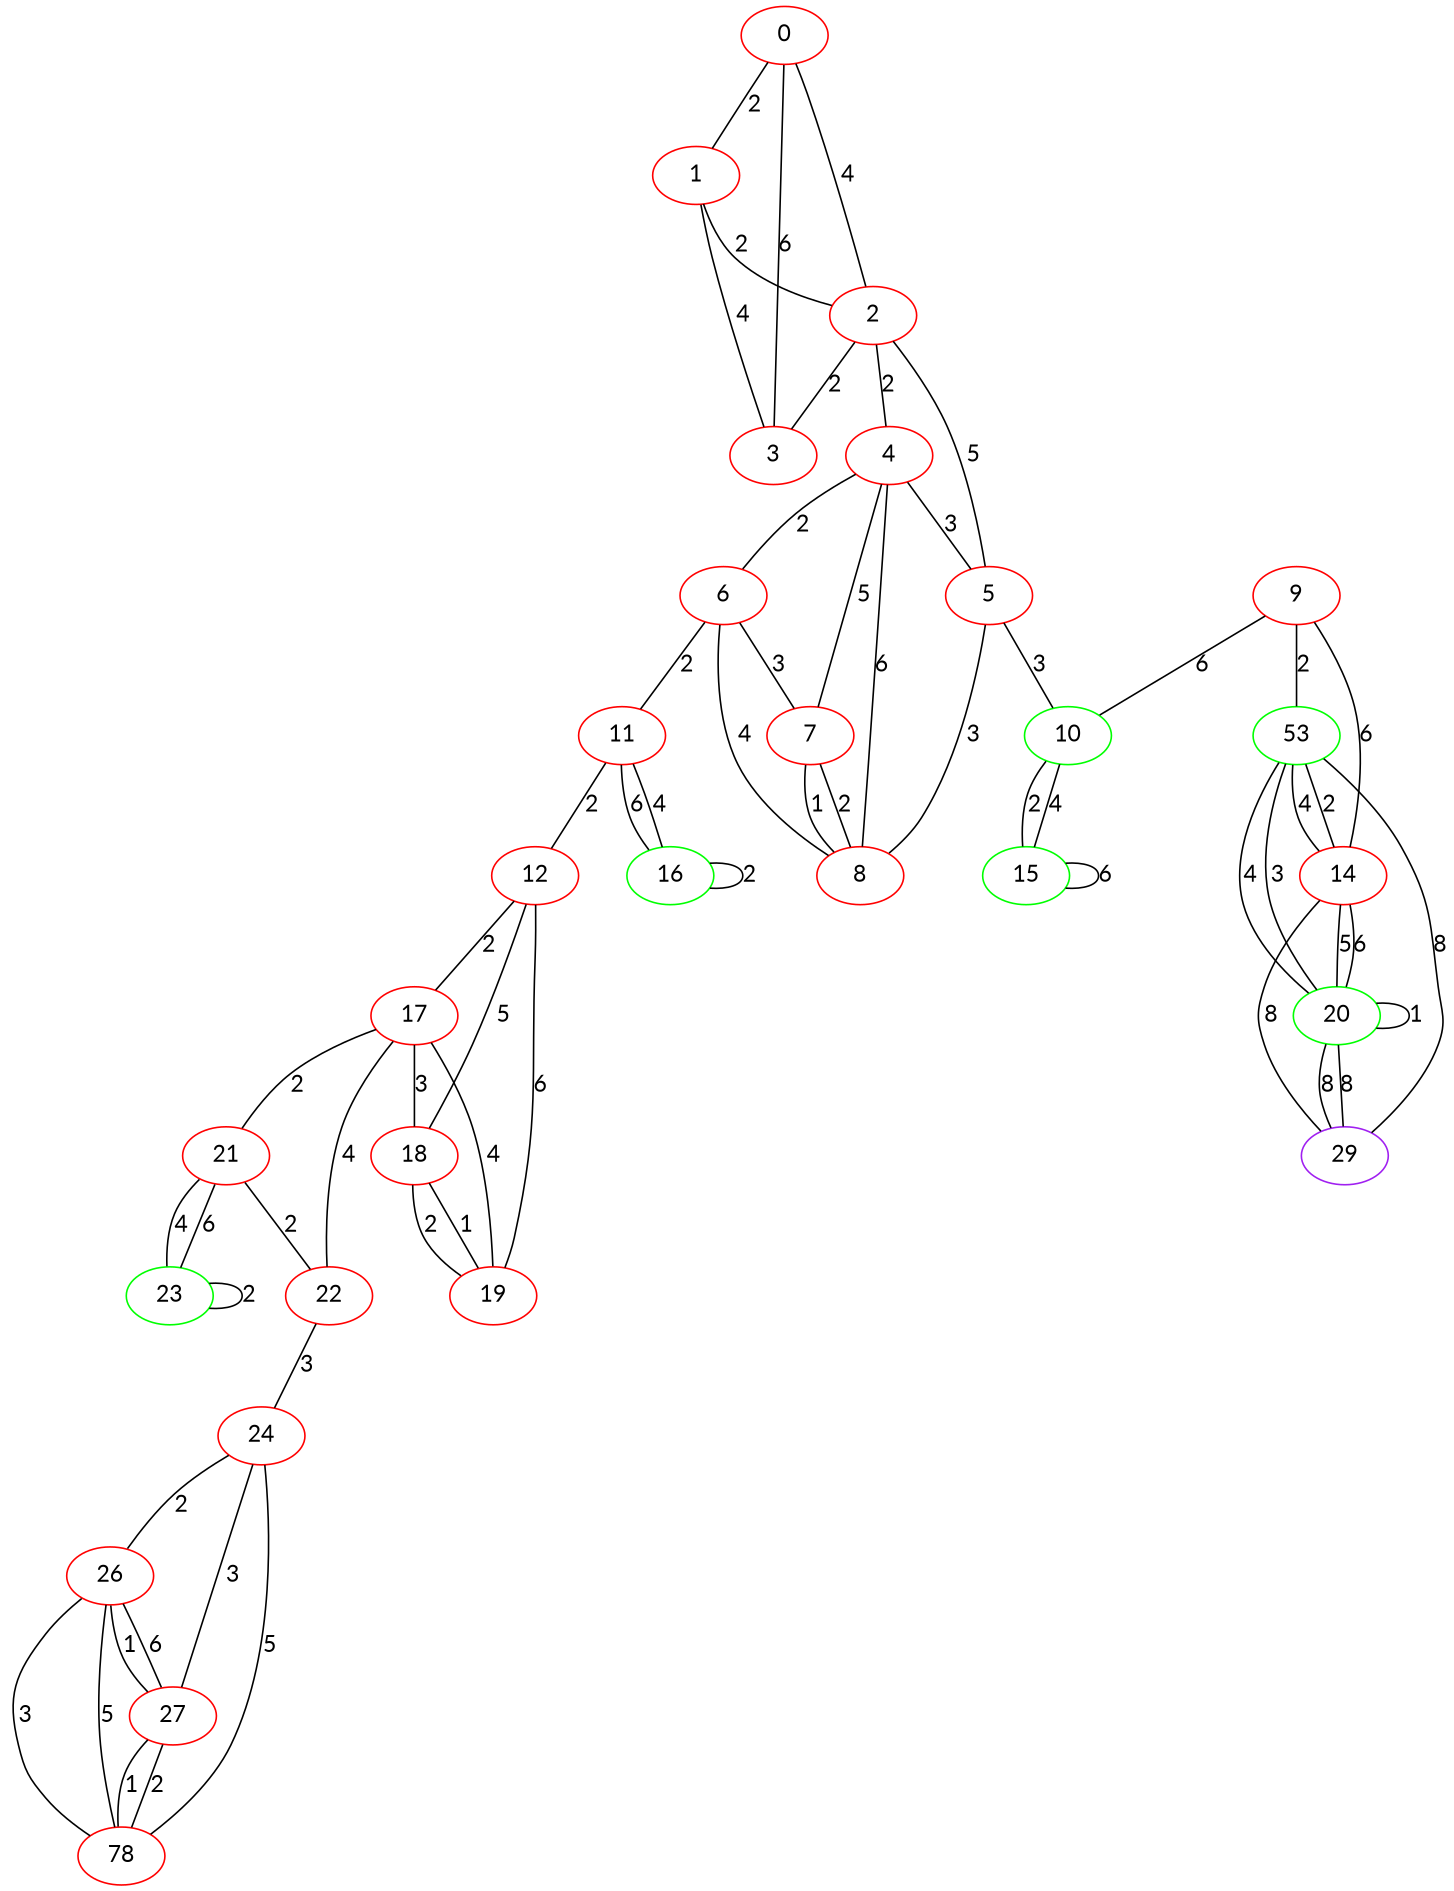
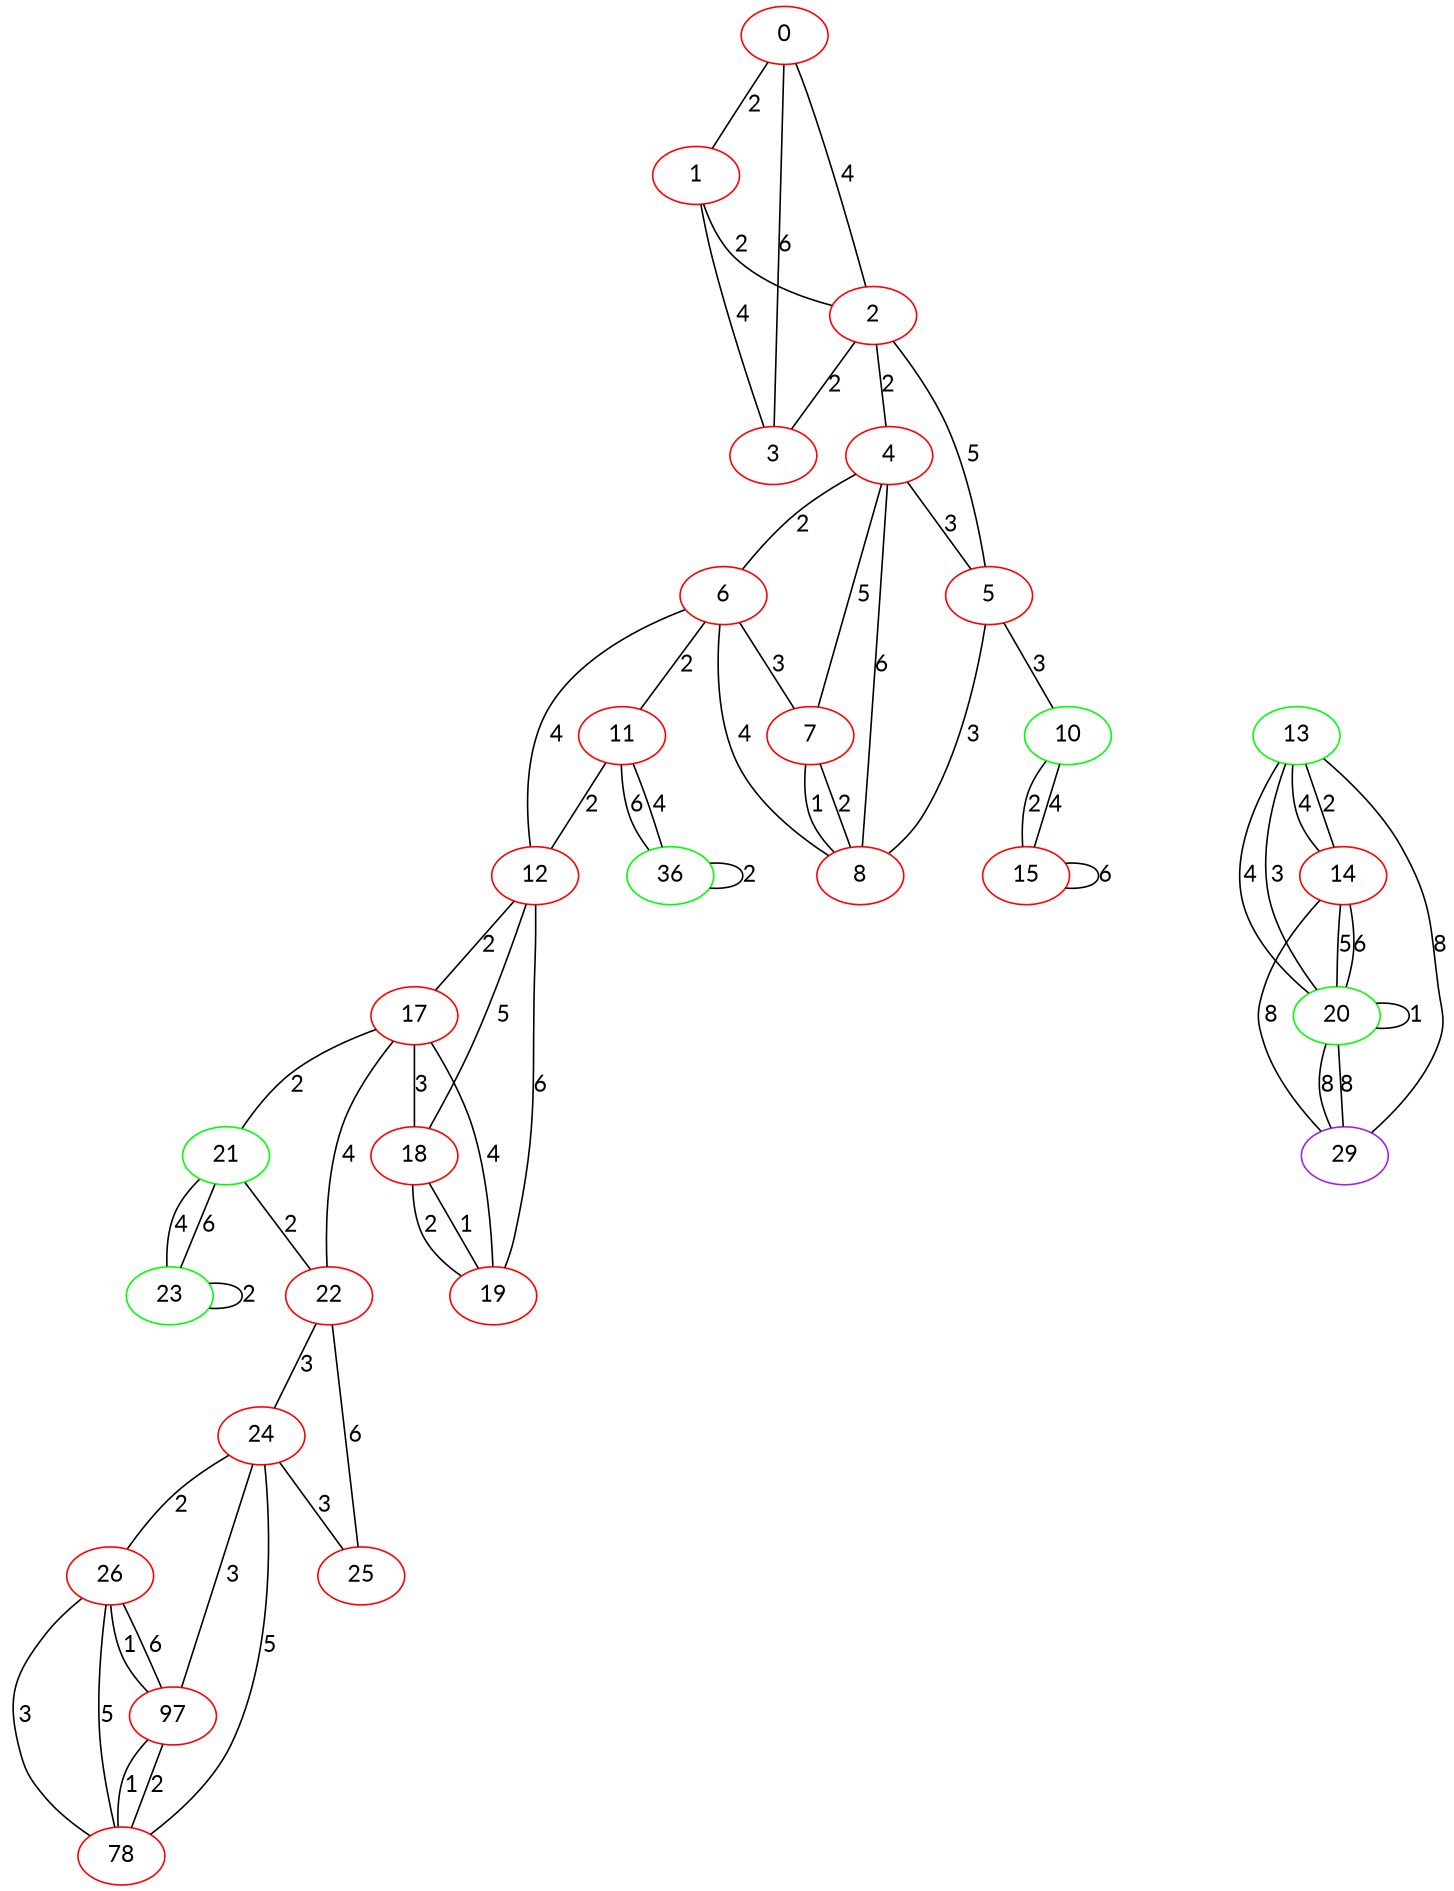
node "9": removed
edge "6" -- "12": added, label "4"
node "53": label "53" -> "13"
node "16": label "16" -> "36"
node "15": color green -> red
node "21": color red -> green
node "25": added
node "27": label "27" -> "97"
